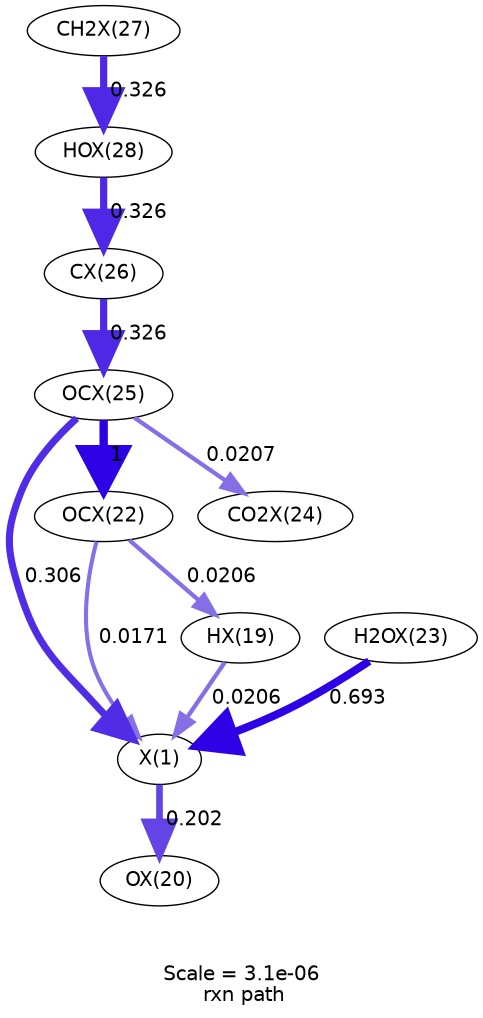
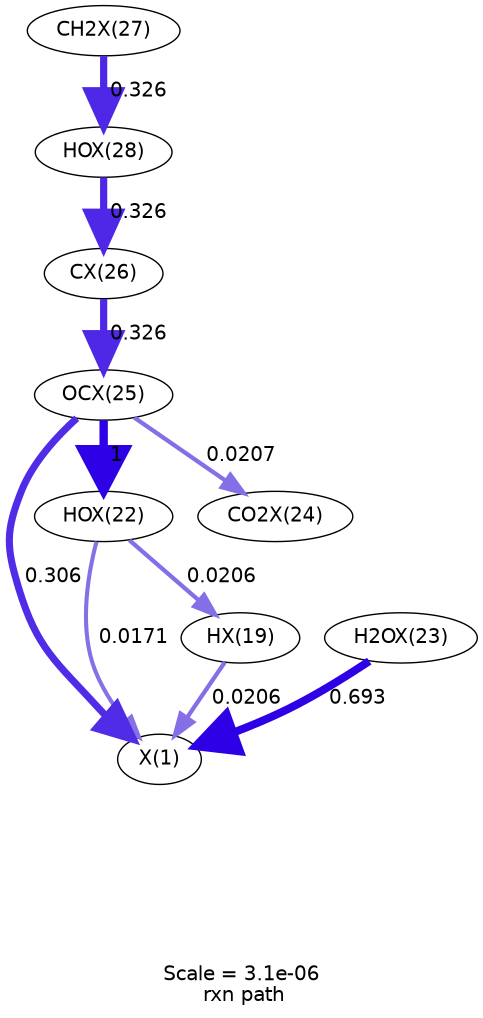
node "OCX(22)": label "OCX(22)" -> "HOX(22)"
node "OX(20)": removed
